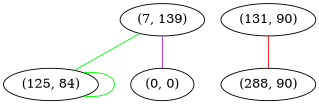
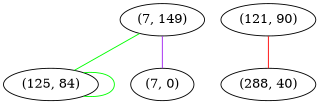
node "(7, 139)": label "(7, 139)" -> "(7, 149)"
node "(131, 90)": label "(131, 90)" -> "(121, 90)"
node "(0, 0)": label "(0, 0)" -> "(7, 0)"
node "(288, 90)": label "(288, 90)" -> "(288, 40)"
